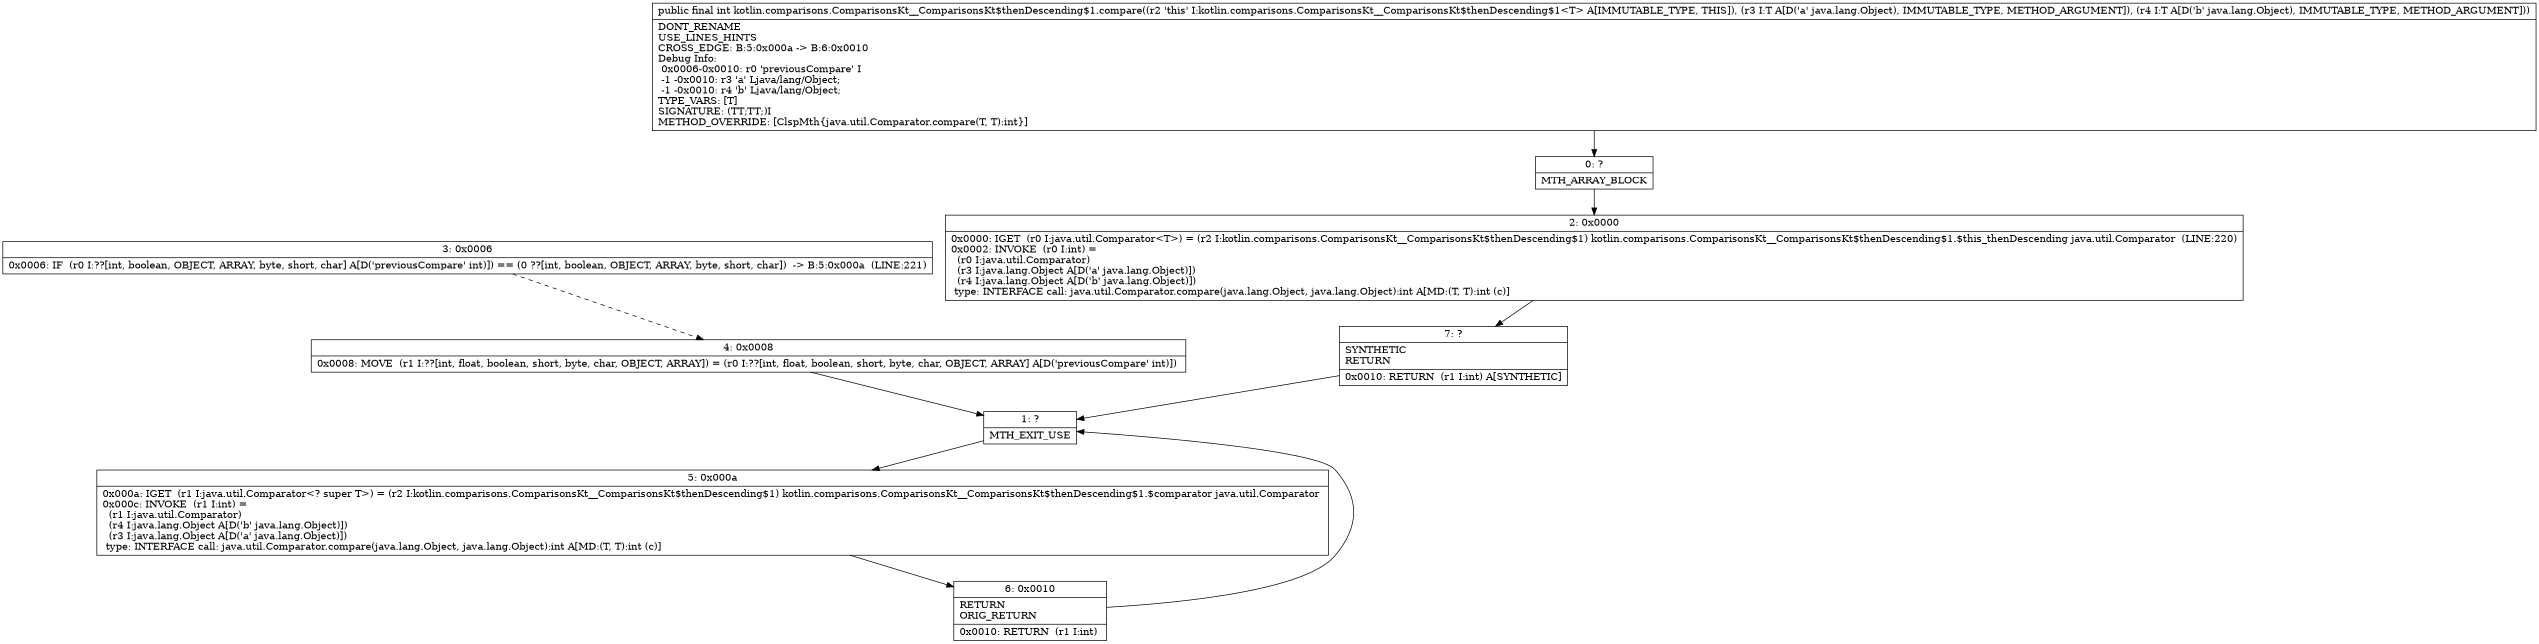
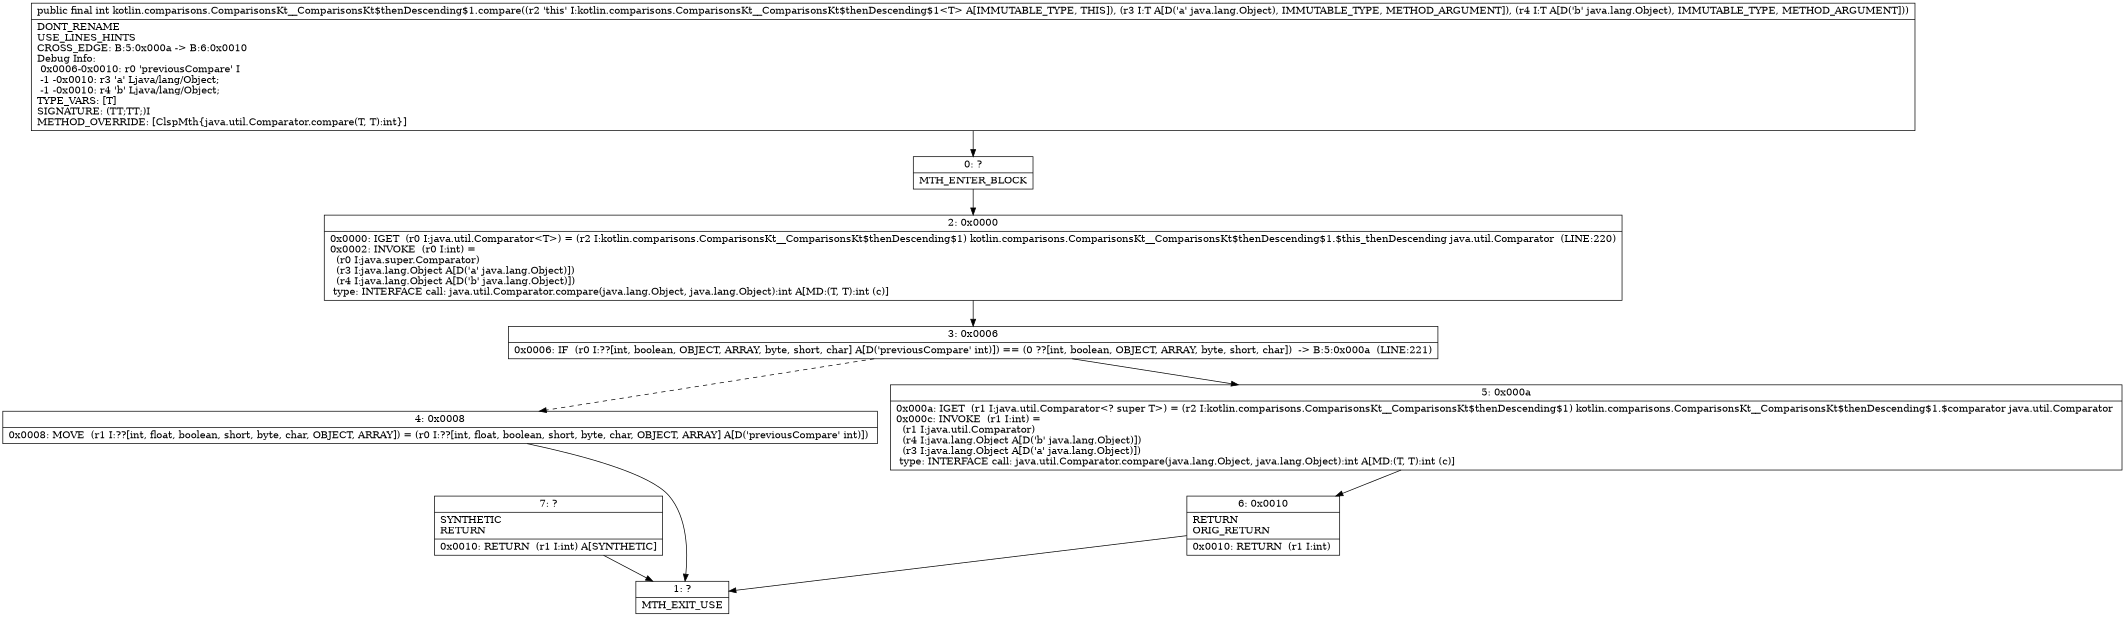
node "0: ?": text "MTH_ARRAY_BLOCK" -> "MTH_ENTER_BLOCK"
node "2: 0x0000": text "(r0 I:java.util.Comparator)" -> "(r0 I:java.super.Comparator)"
edge "2: 0x0000" -> "7: ?": now "2: 0x0000" -> "3: 0x0006"
edge "1: ?" -> "5: 0x000a": now "3: 0x0006" -> "5: 0x000a"
